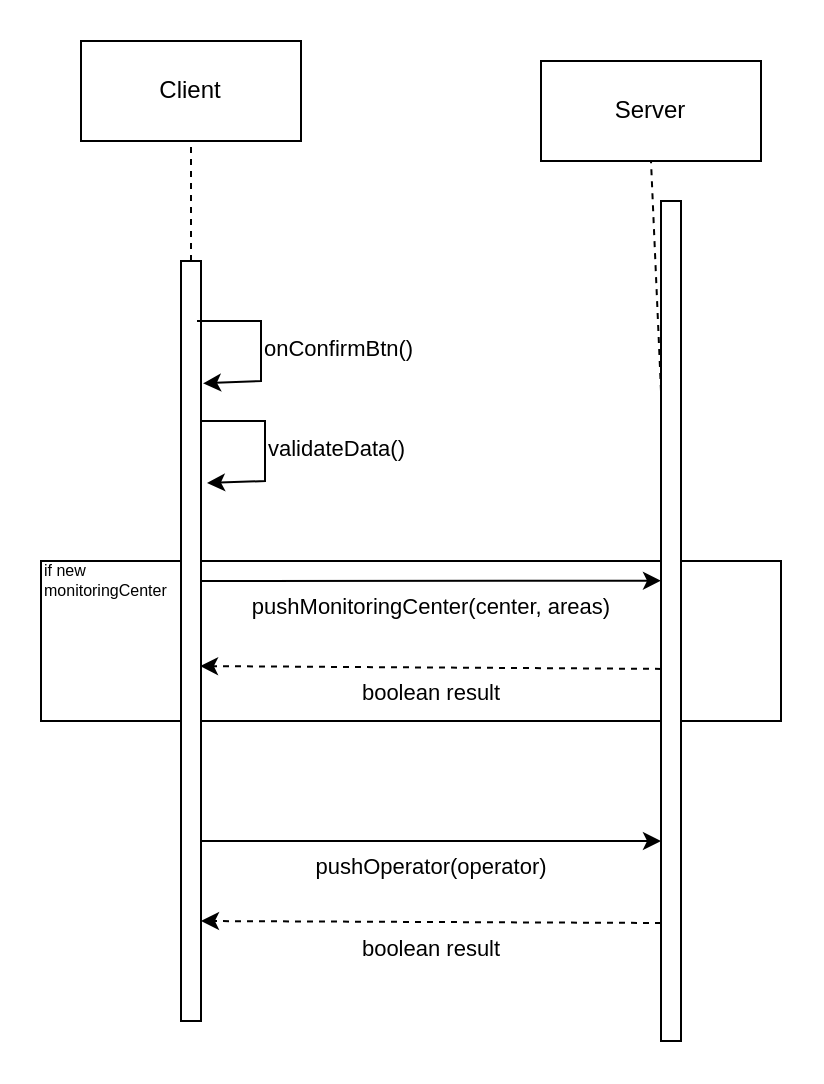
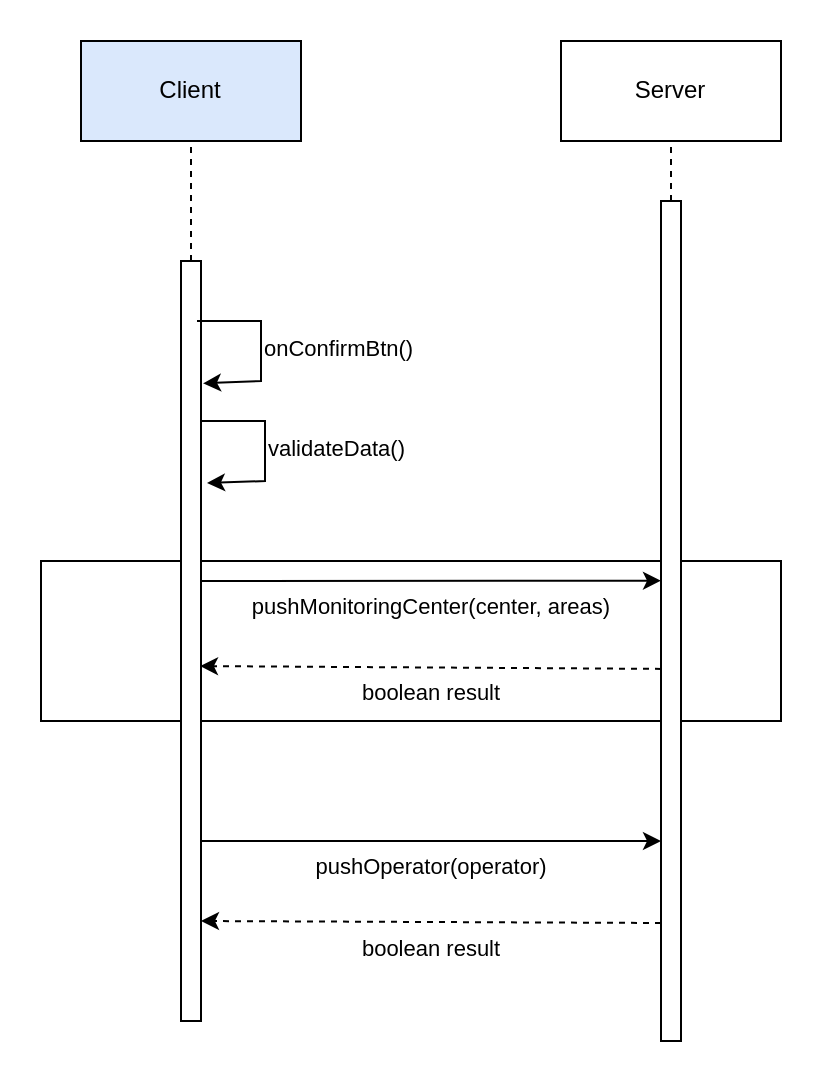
node "Client": fillcolor #ffffff -> #dae8fc
node "Server": moved (651, 111) -> (671, 91)
node "if new monitoringCenter": removed
